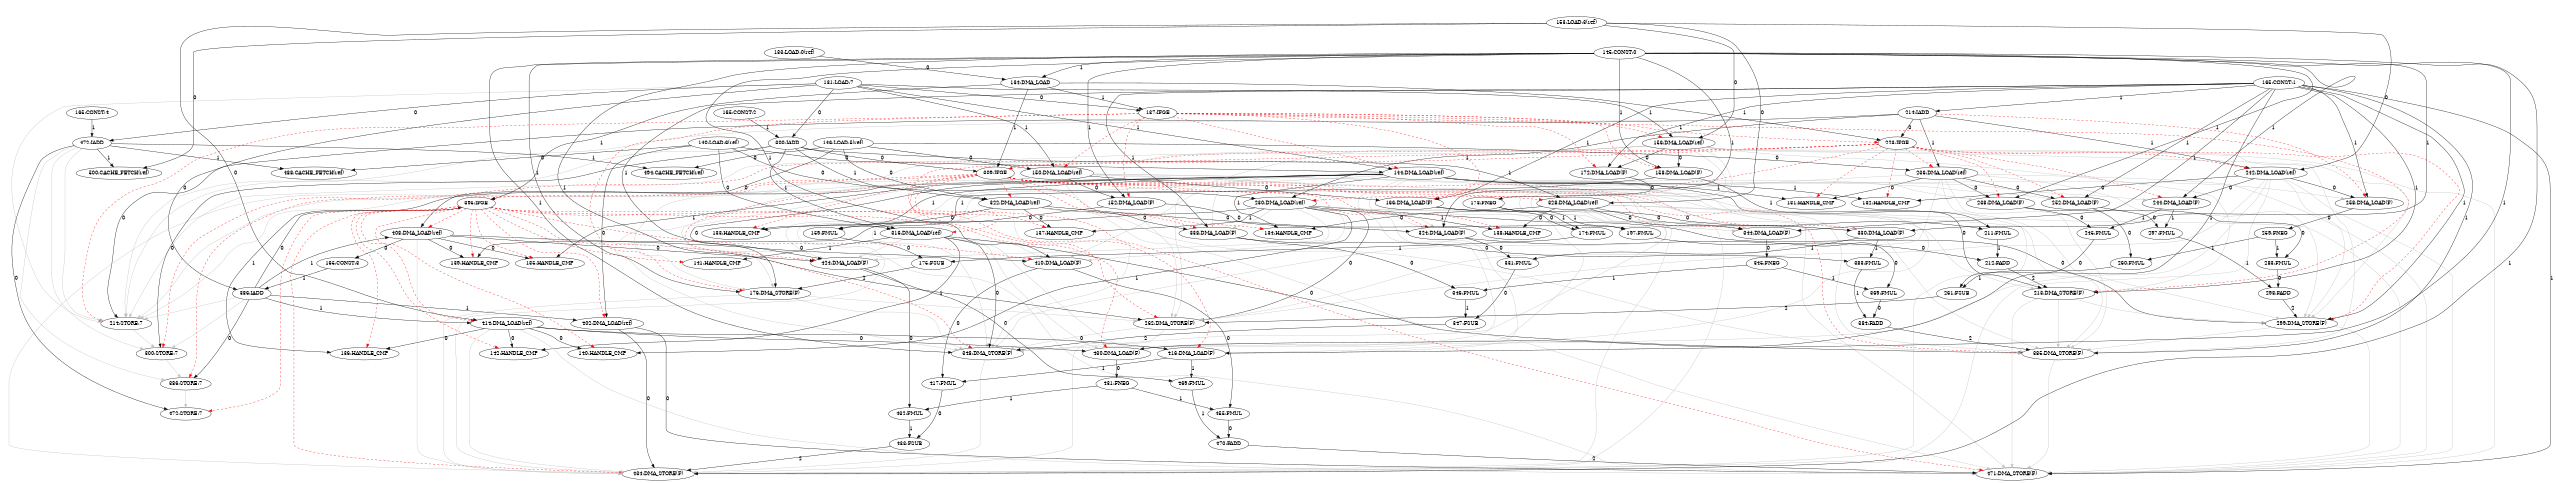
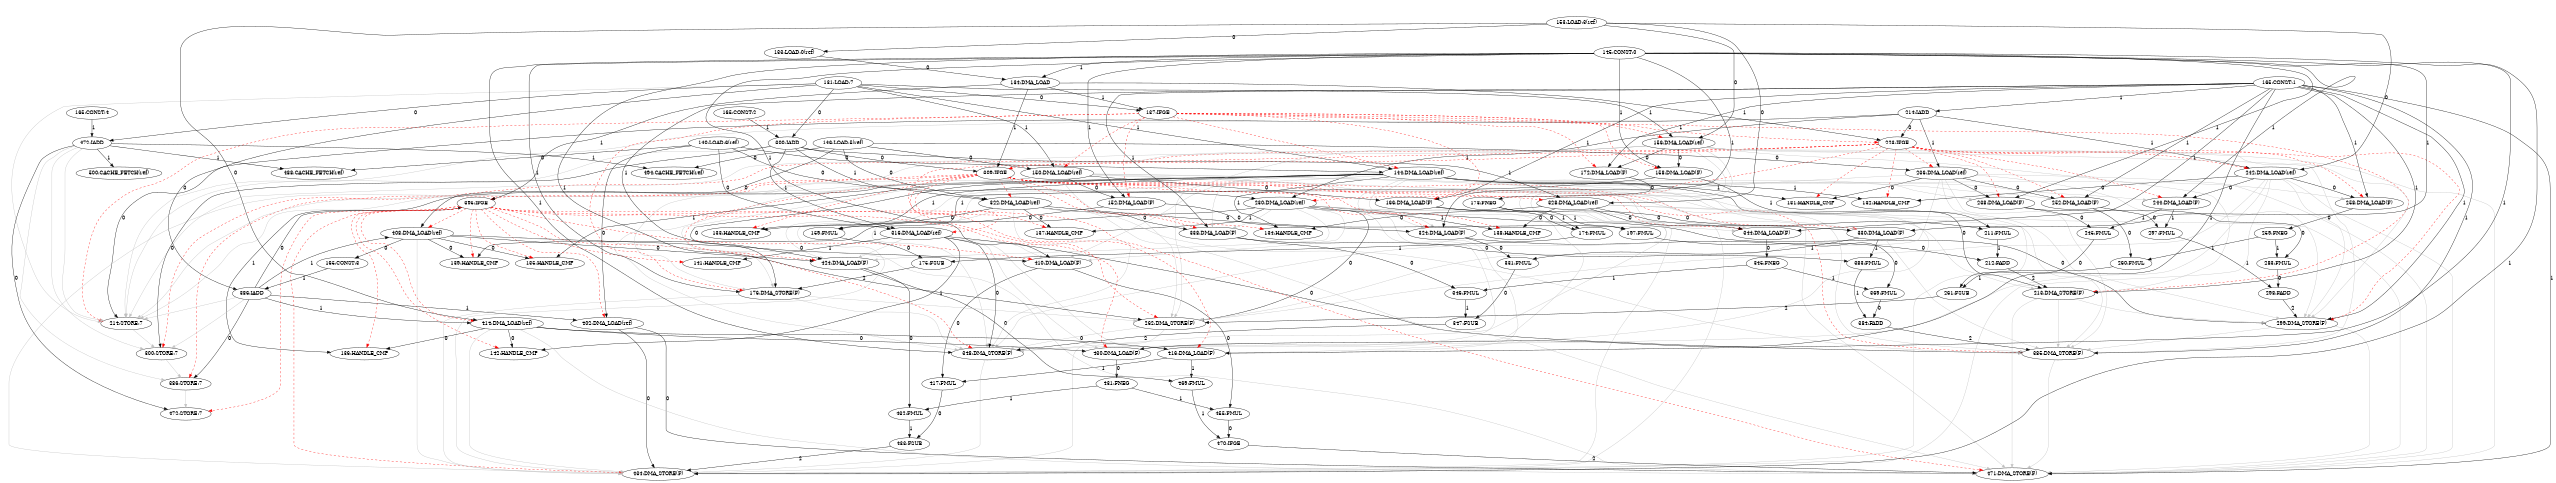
edge "153:LOAD:3(ref)" -> "500:CACHE_FETCH(ref)": now "153:LOAD:3(ref)" -> "133:LOAD:0(ref)"
edge "214:IADD" -> "258:DMA_LOAD(F)": now "223:IFGE" -> "258:DMA_LOAD(F)"
node "140:HANDLE_CMP": removed
node "470:FADD": label "470:FADD" -> "470:IFGE"
